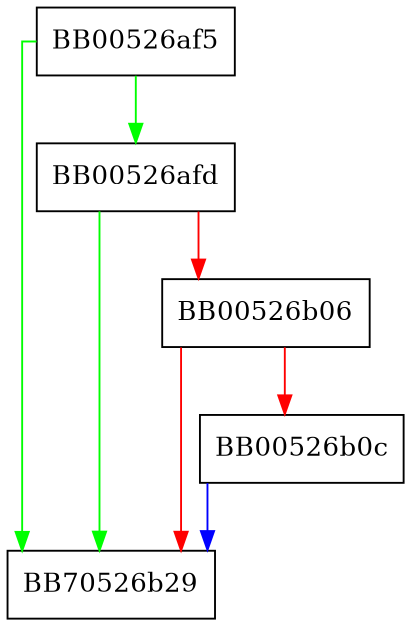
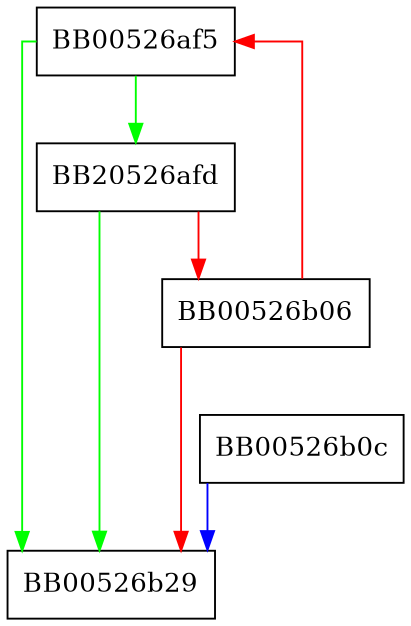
node "BB00526afd": label "BB00526afd" -> "BB20526afd"
edge "BB00526b06" -> "BB00526b0c": now "BB00526b06" -> "BB00526af5"
node "BB70526b29": label "BB70526b29" -> "BB00526b29"
